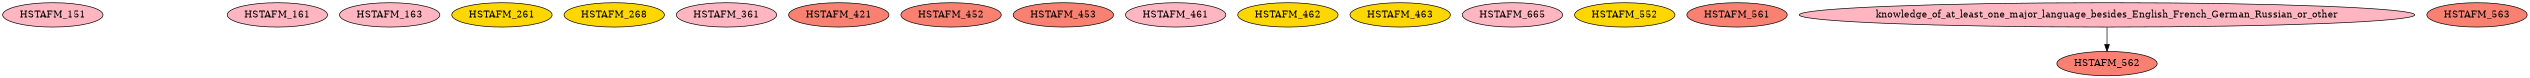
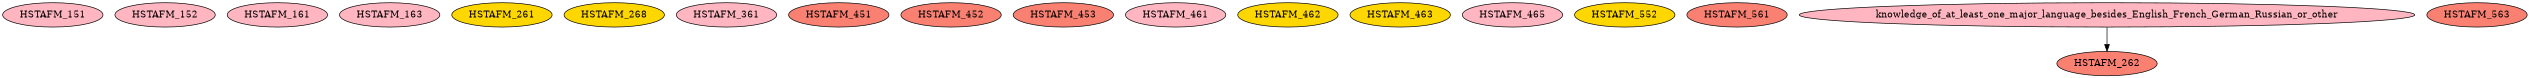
node "HSTAFM_152": added
node "HSTAFM_421": label "HSTAFM_421" -> "HSTAFM_451"
node "HSTAFM_665": label "HSTAFM_665" -> "HSTAFM_465"
node "HSTAFM_562": label "HSTAFM_562" -> "HSTAFM_262"
